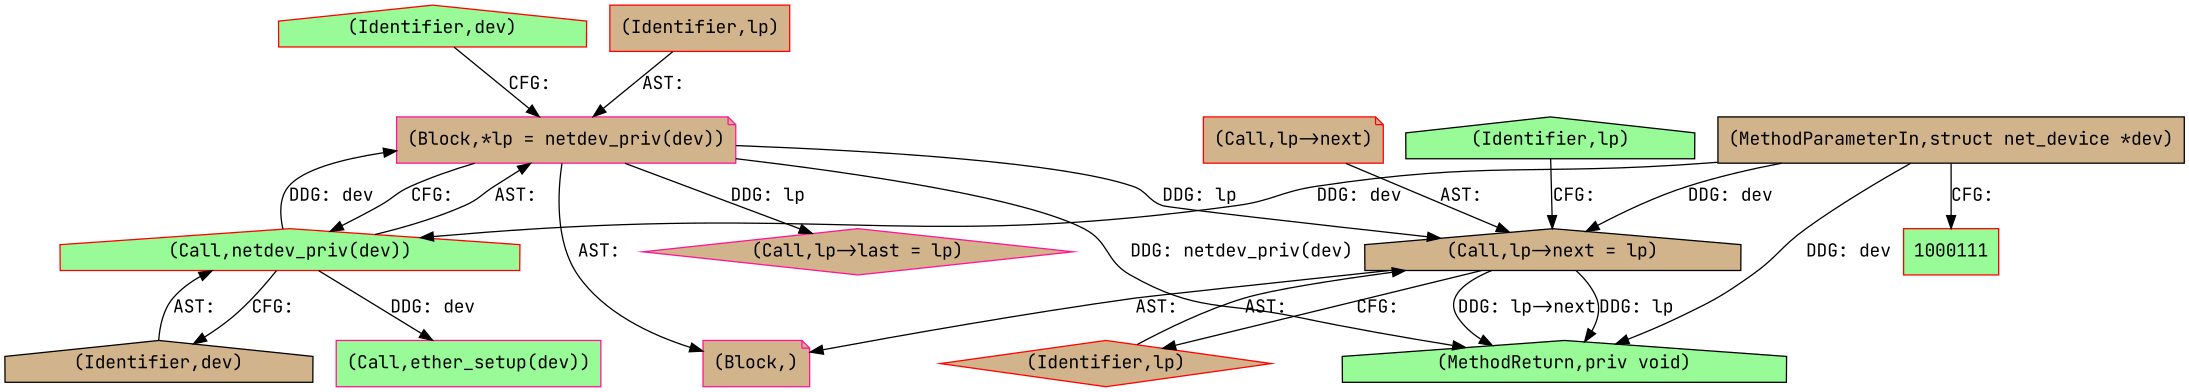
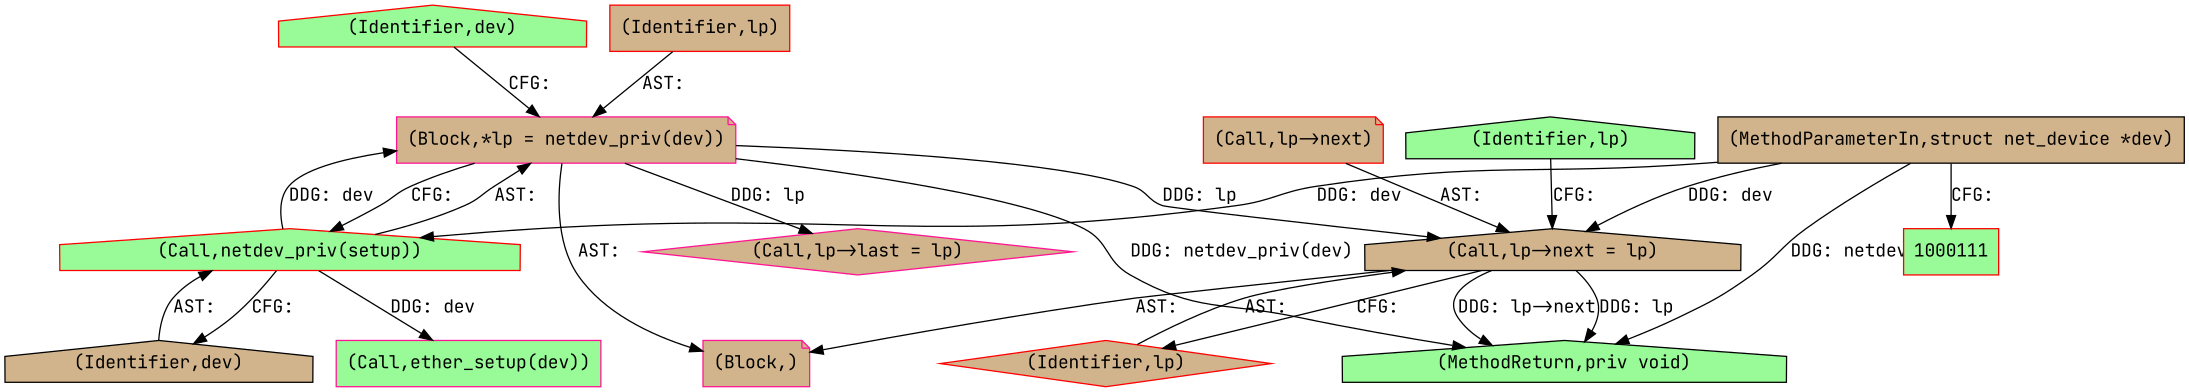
node "(Call,netdev_priv(dev))": label "(Call,netdev_priv(dev))" -> "(Call,netdev_priv(setup))"
edge "(MethodParameterIn,struct net_device *dev)" -> "(MethodReturn,priv void)": label "DDG: dev" -> "DDG: netdev"
